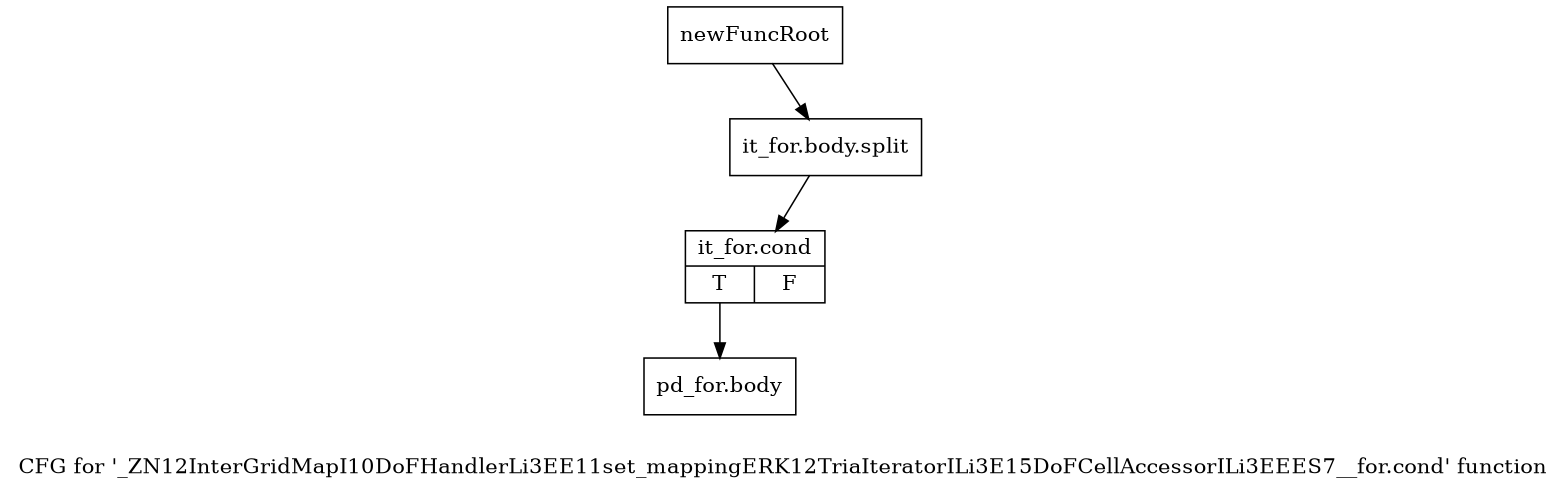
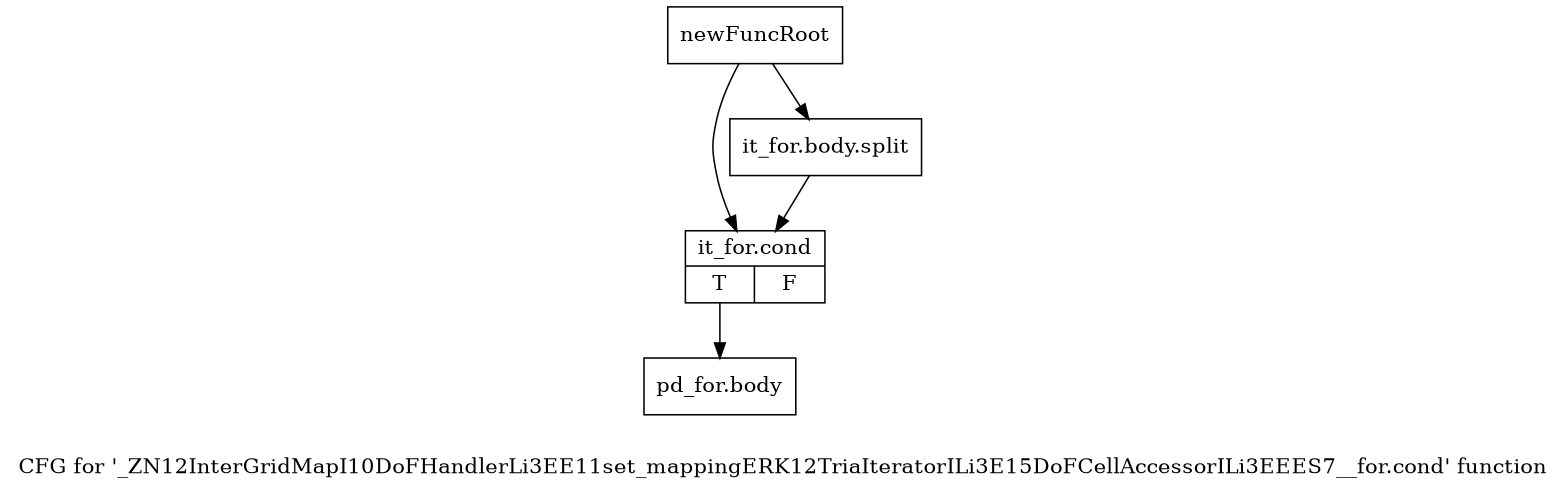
edge "newFuncRoot" -> "it_for.cond": added
